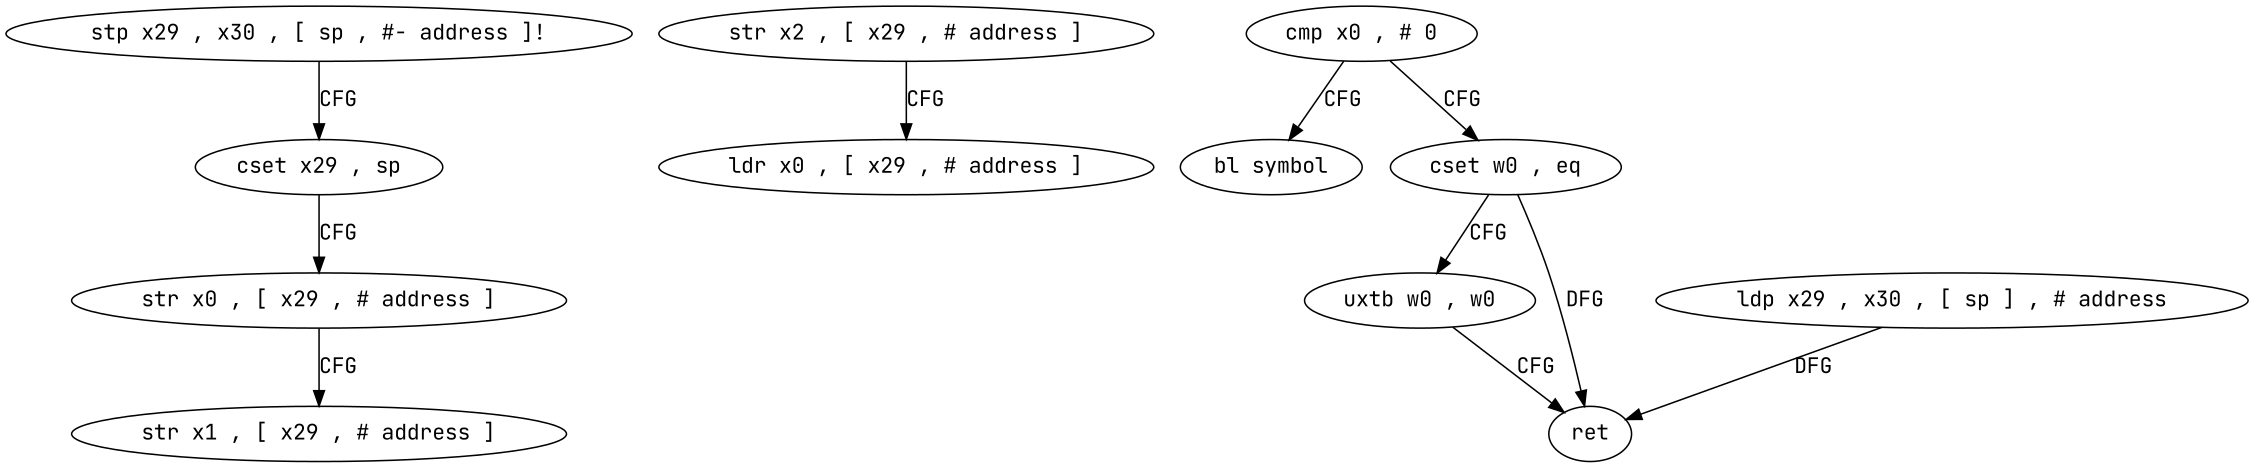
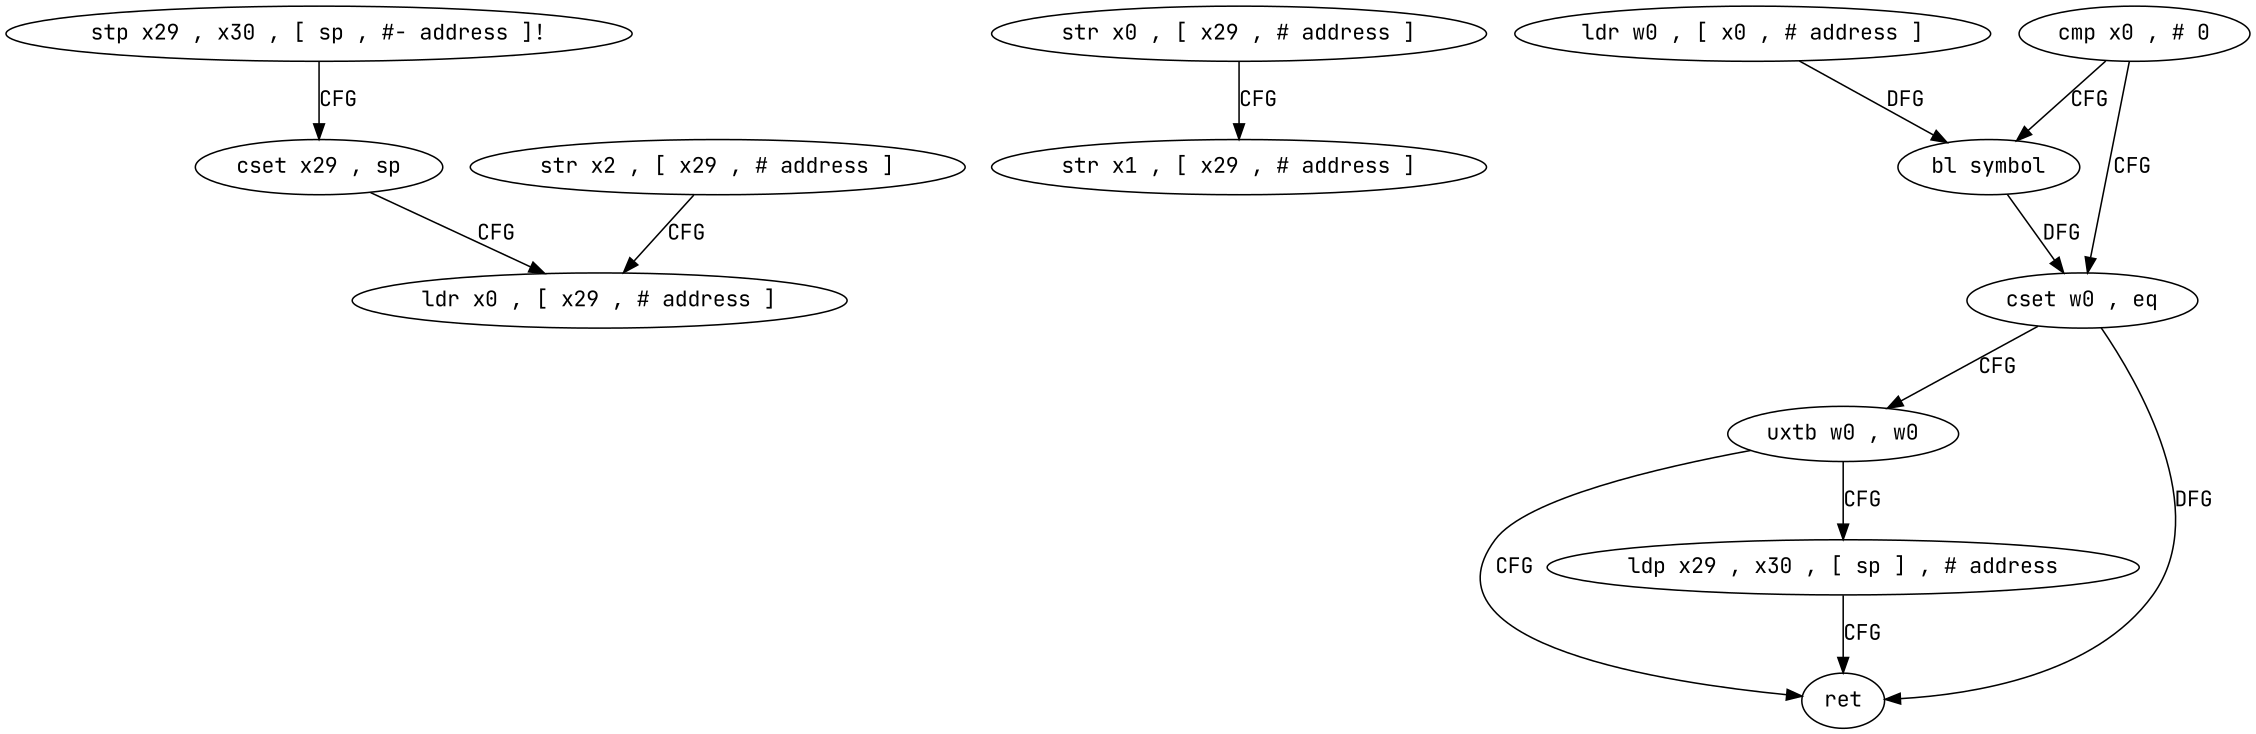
node "ldr w0 , [ x0 , # address ]": added
edge "cset x29 , sp" -> "str x0 , [ x29 , # address ]": now "cset x29 , sp" -> "ldr x0 , [ x29 , # address ]"
edge "bl symbol" -> "cset w0 , eq": added, label "DFG"
edge "ldp x29 , x30 , [ sp ] , # address" -> "ret": label "DFG" -> "CFG"
edge "uxtb w0 , w0" -> "ldp x29 , x30 , [ sp ] , # address": added, label "CFG"
